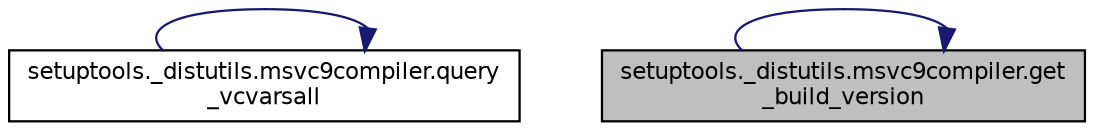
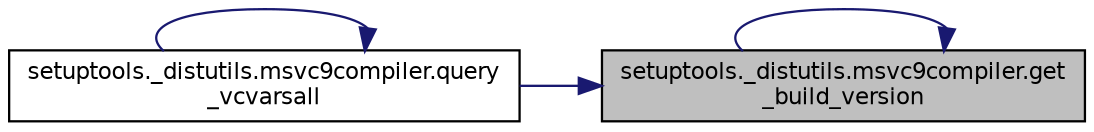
edge "setuptools._distutils.msvc9compiler.query _vcvarsall" -> "setuptools._distutils.msvc9compiler.get _build_version": added
